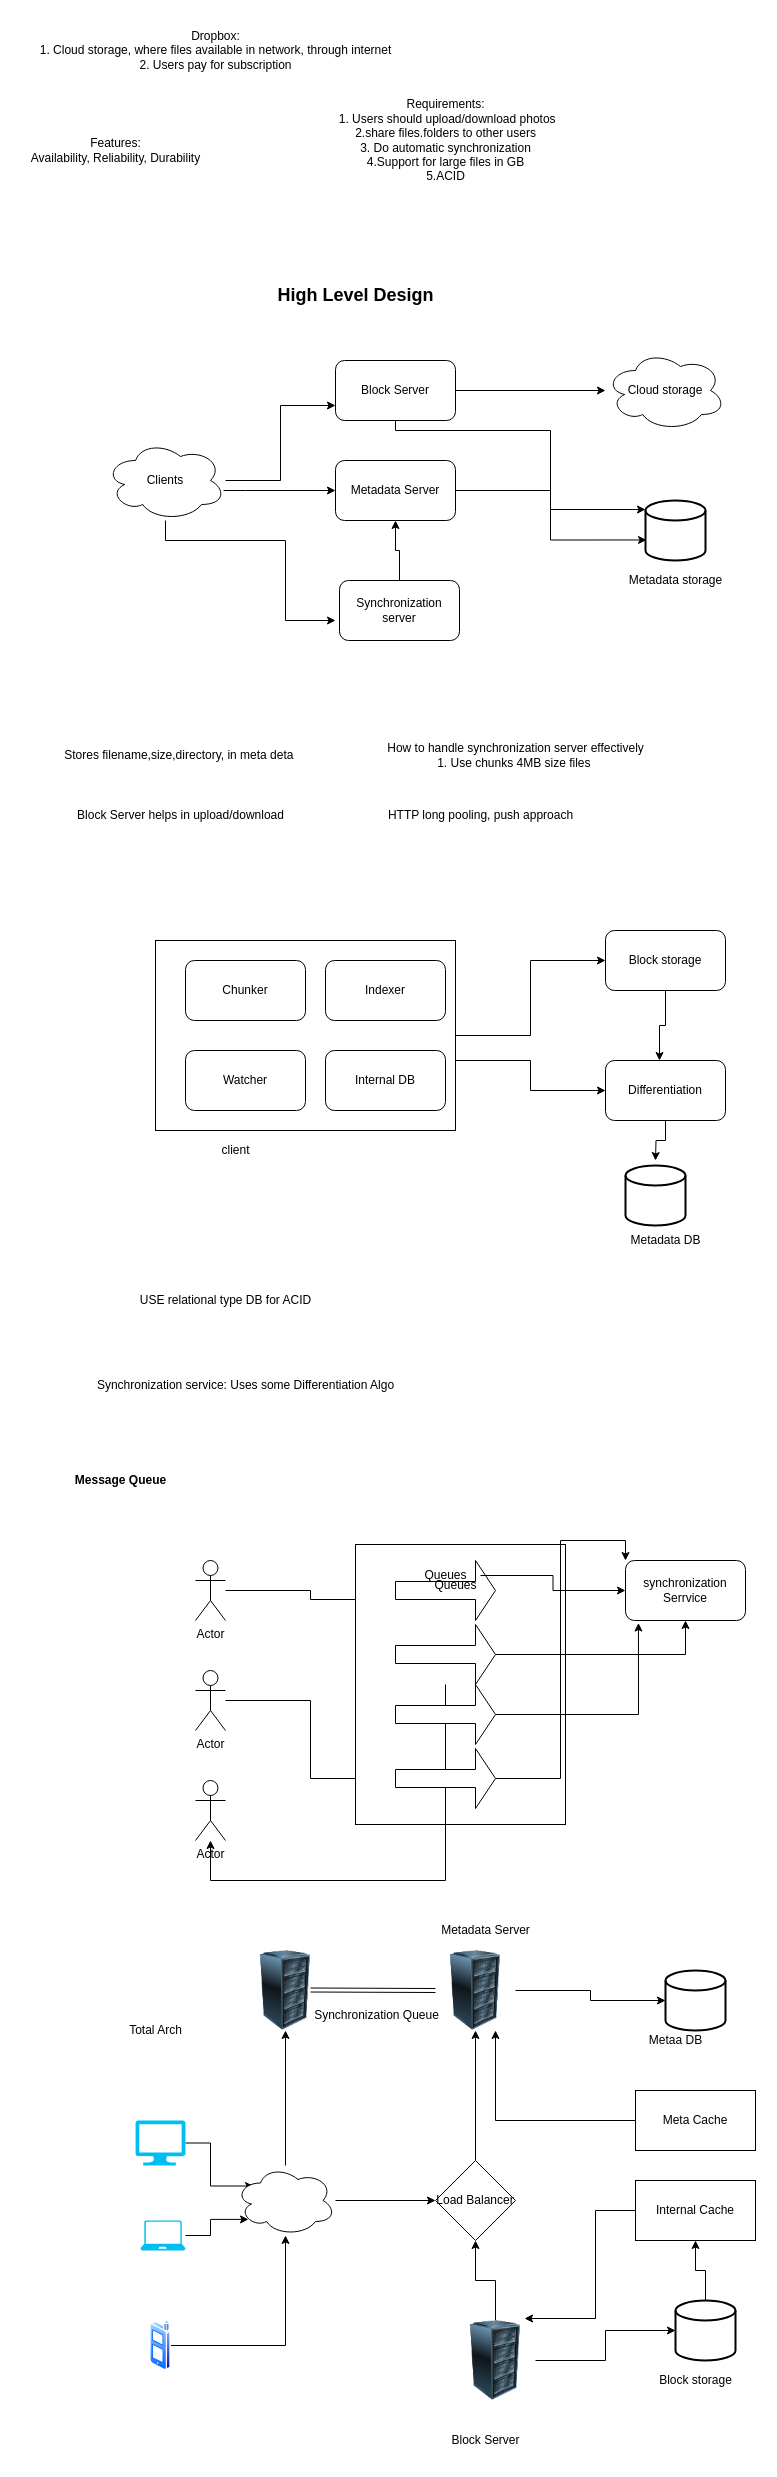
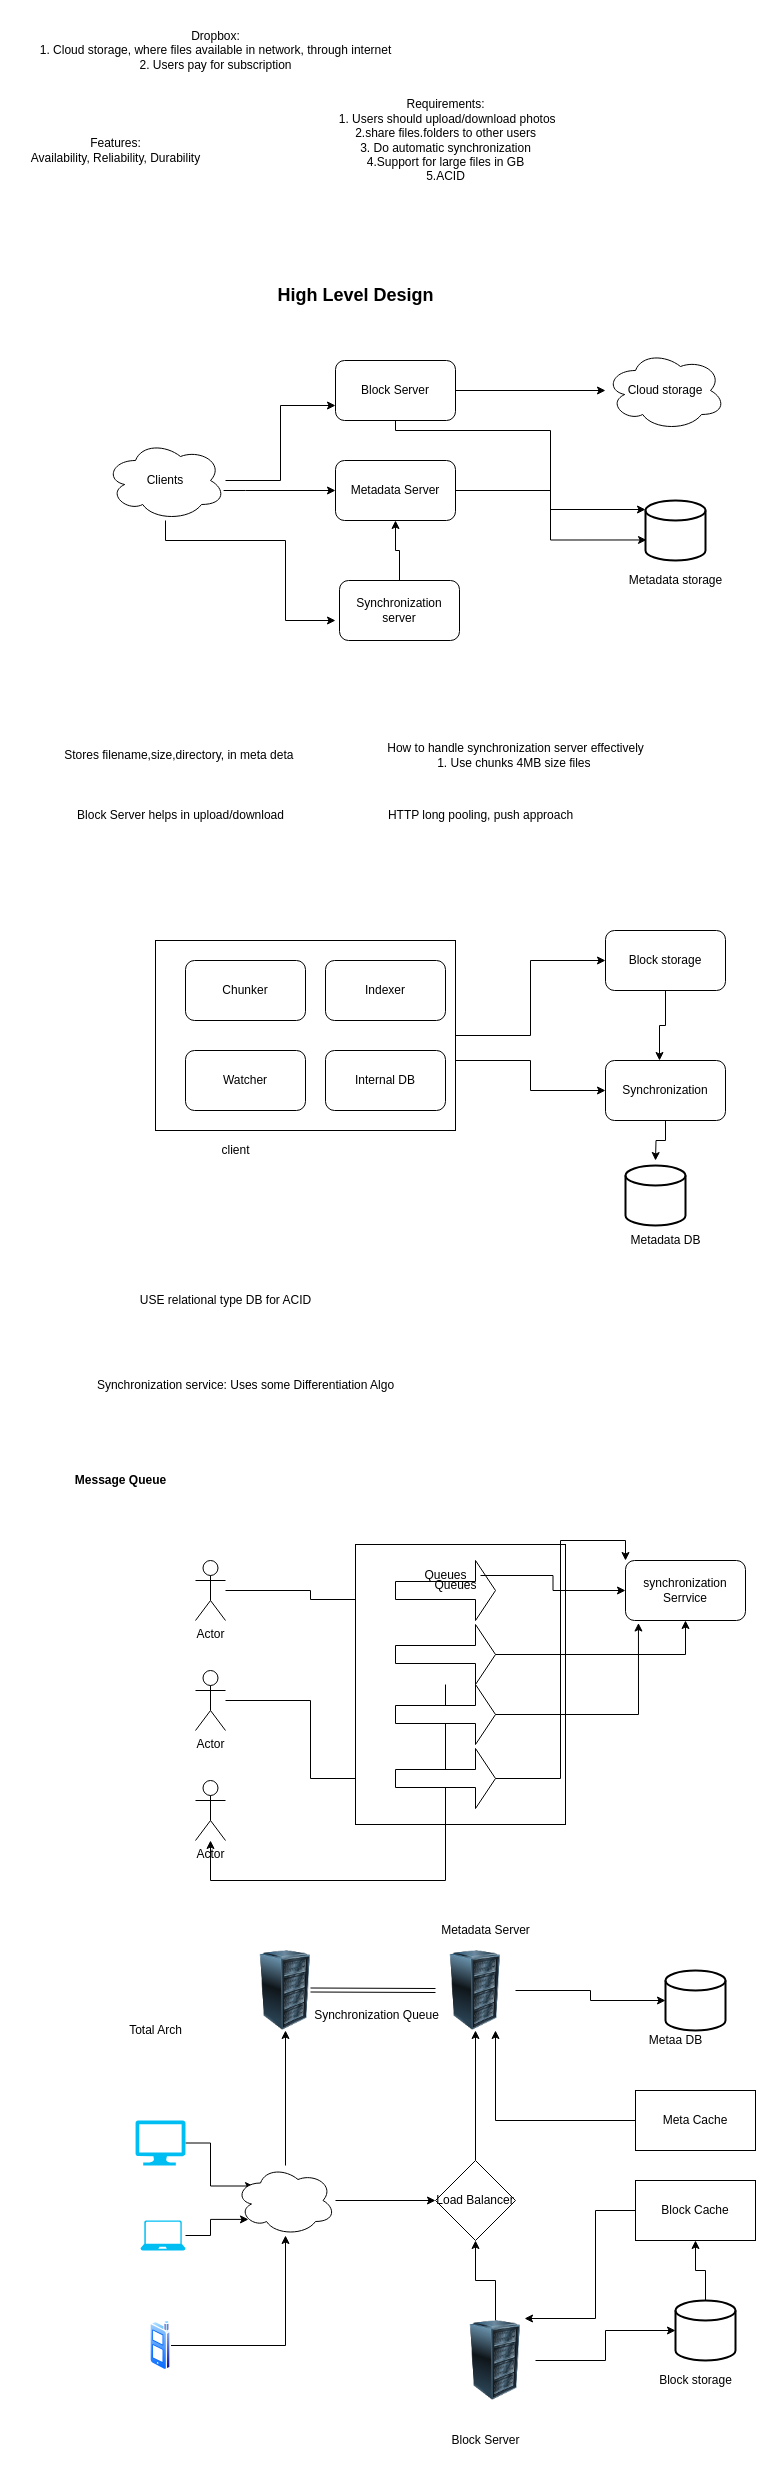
node "Differentiation": label "Differentiation" -> "Synchronization"
node "Internal Cache": label "Internal Cache" -> "Block Cache"
